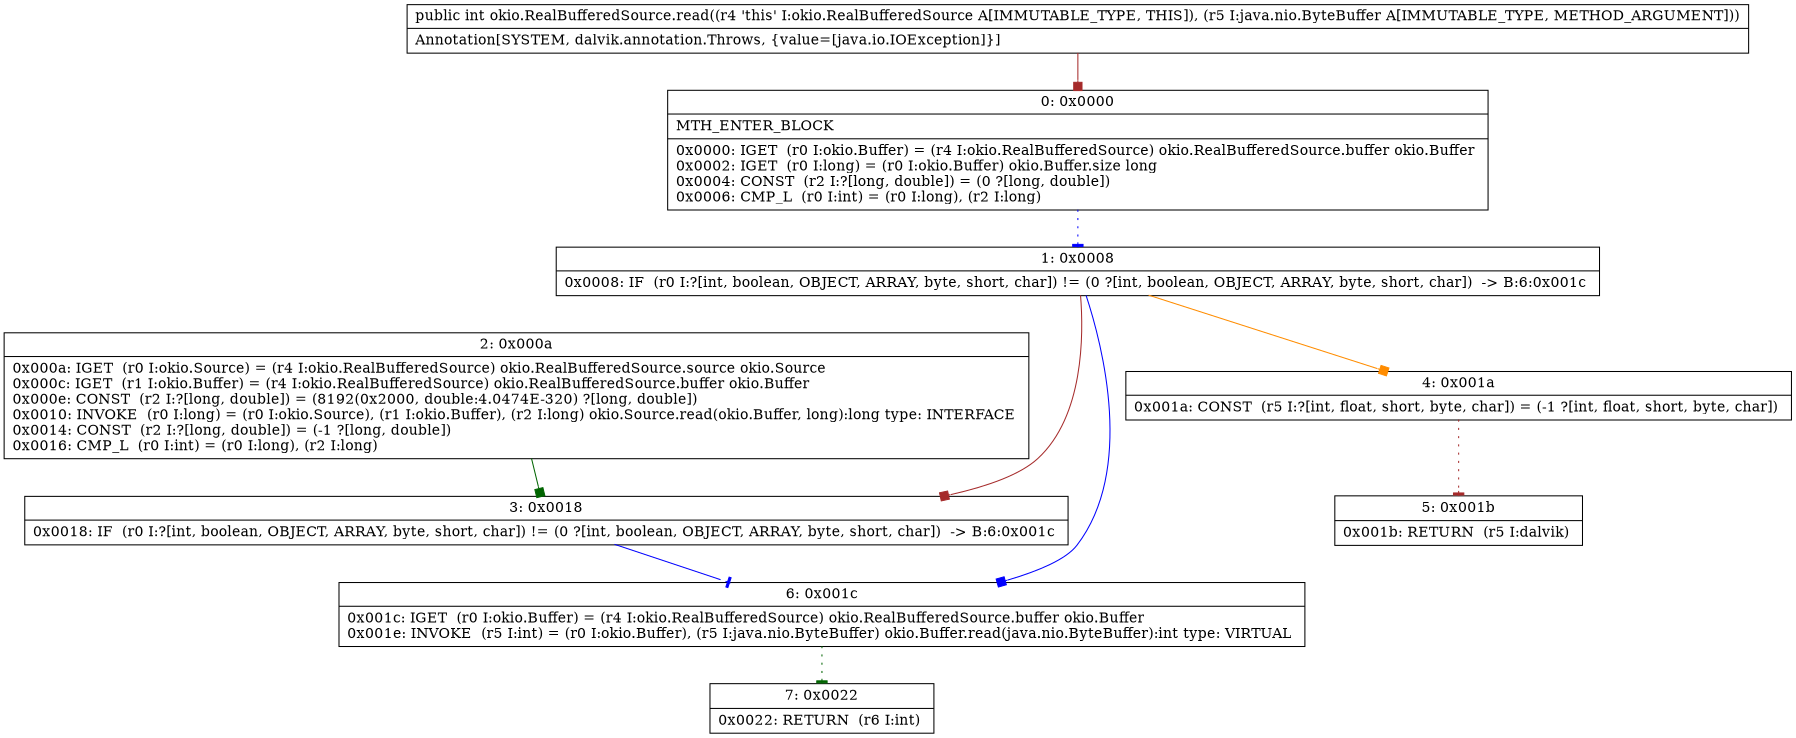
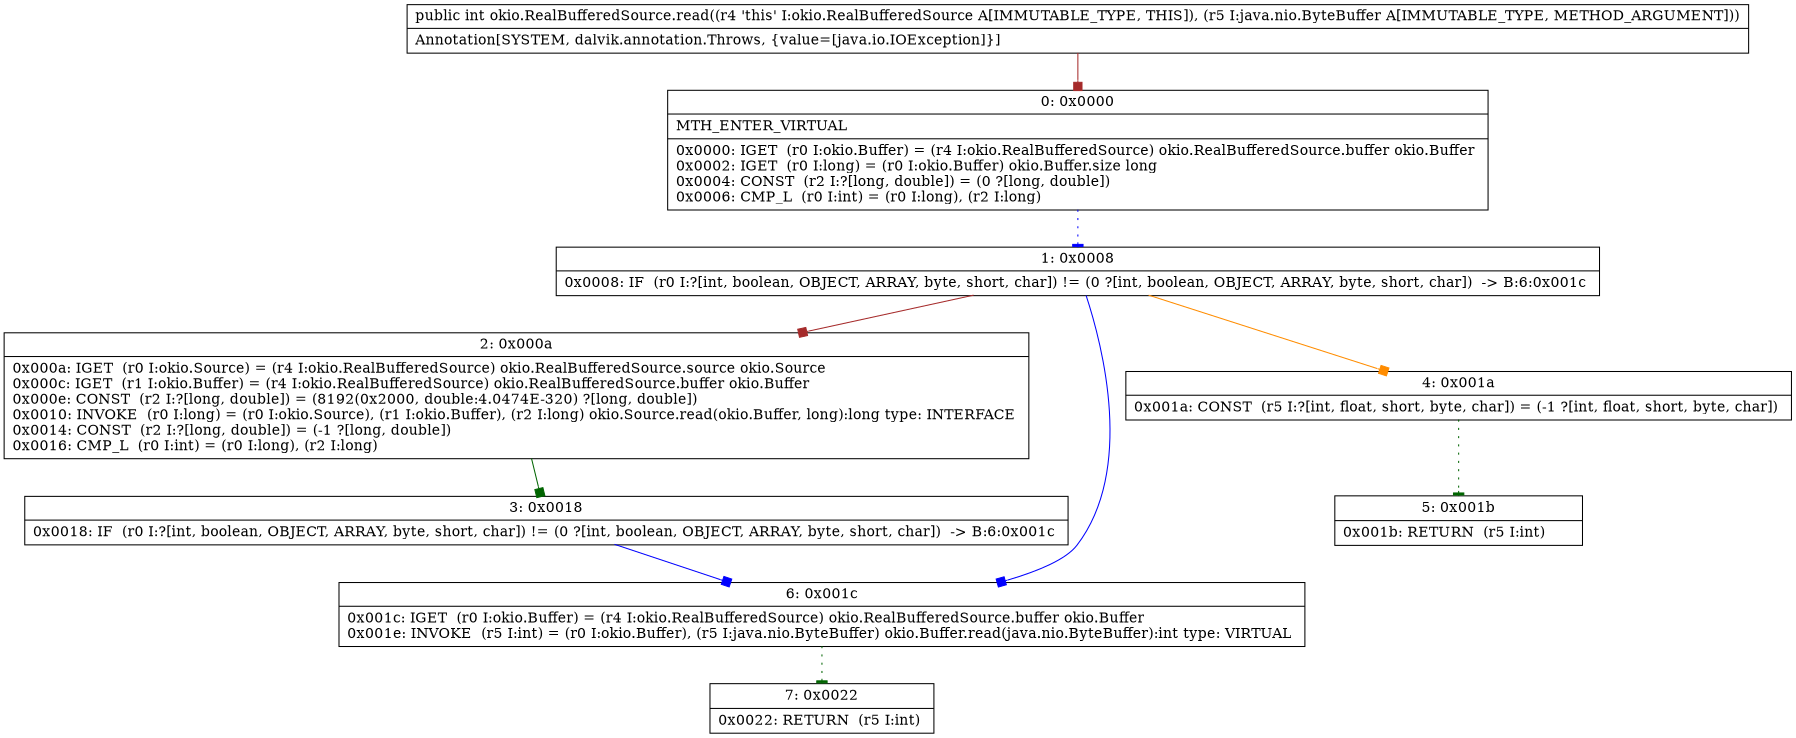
node "0: 0x0000": text "MTH_ENTER_BLOCK" -> "MTH_ENTER_VIRTUAL"
edge "1: 0x0008" -> "3: 0x0018": now "1: 0x0008" -> "2: 0x000a"
edge "4: 0x001a" -> "5: 0x001b": color brown -> darkgreen
node "5: 0x001b": text "0x001b: RETURN  (r5 I:dalvik)" -> "0x001b: RETURN  (r5 I:int)"
edge "3: 0x0018" -> "6: 0x001c": arrowhead tee -> box
node "7: 0x0022": text "0x0022: RETURN  (r6 I:int)" -> "0x0022: RETURN  (r5 I:int)"
